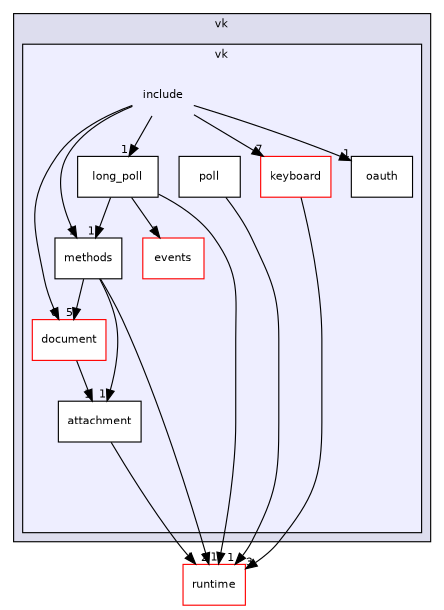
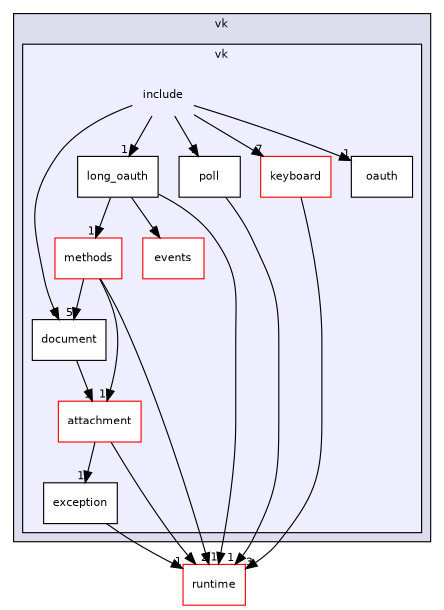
edge "include" -> "methods": now "include" -> "poll"
node "long_poll": label "long_poll" -> "long_oauth"
node "methods": color black -> red
node "document": color red -> black
node "attachment": color black -> red
node "exception": added
